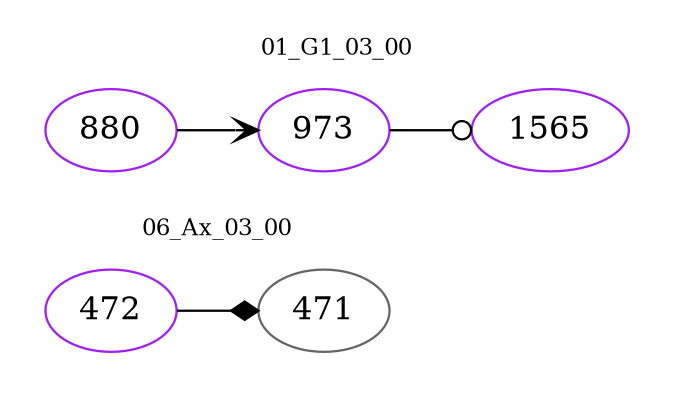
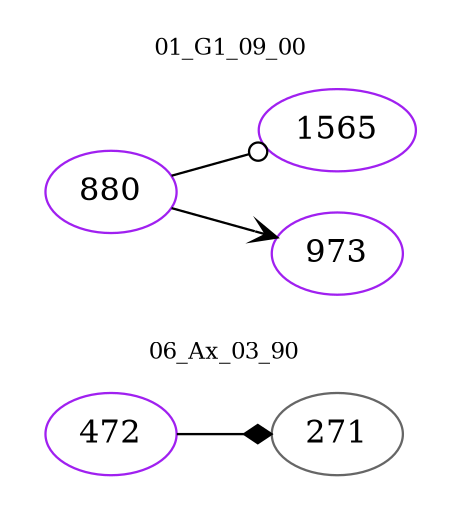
cluster "01_G1_03_00": label "01_G1_03_00" -> "01_G1_09_00"
edge "973" -> "1565": now "880" -> "1565"
cluster "06_Ax_03_00": label "06_Ax_03_00" -> "06_Ax_03_90"
node "471": label "471" -> "271"
